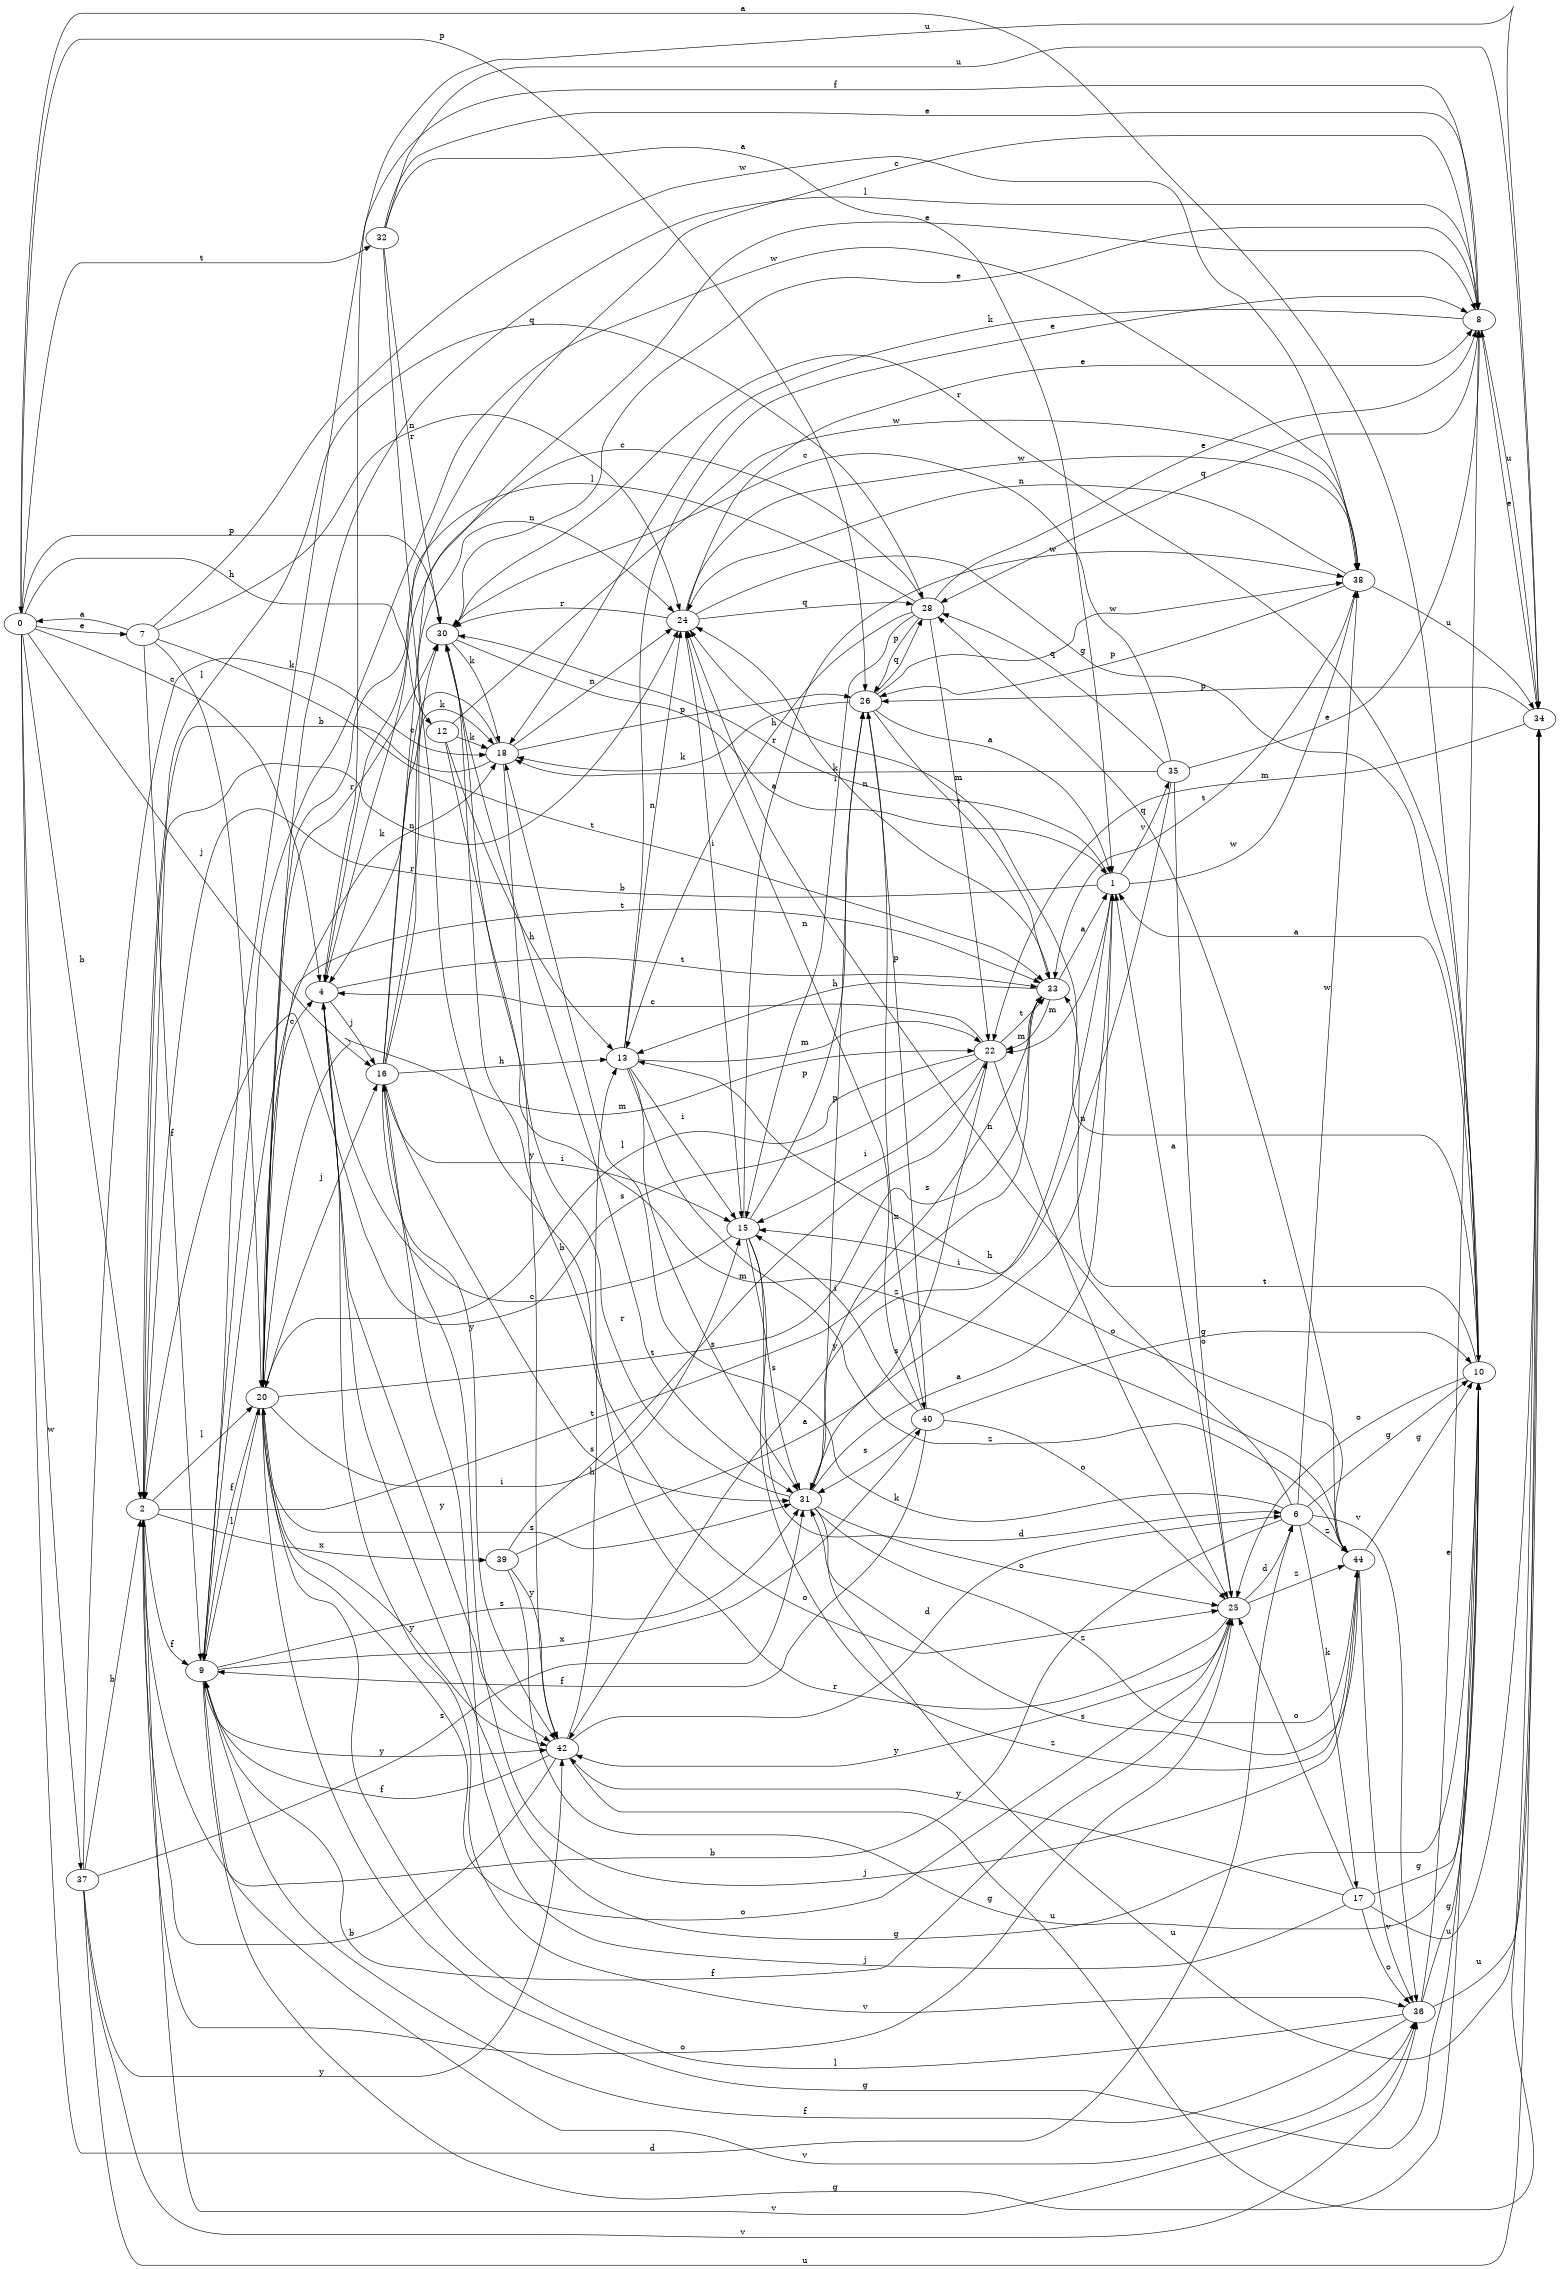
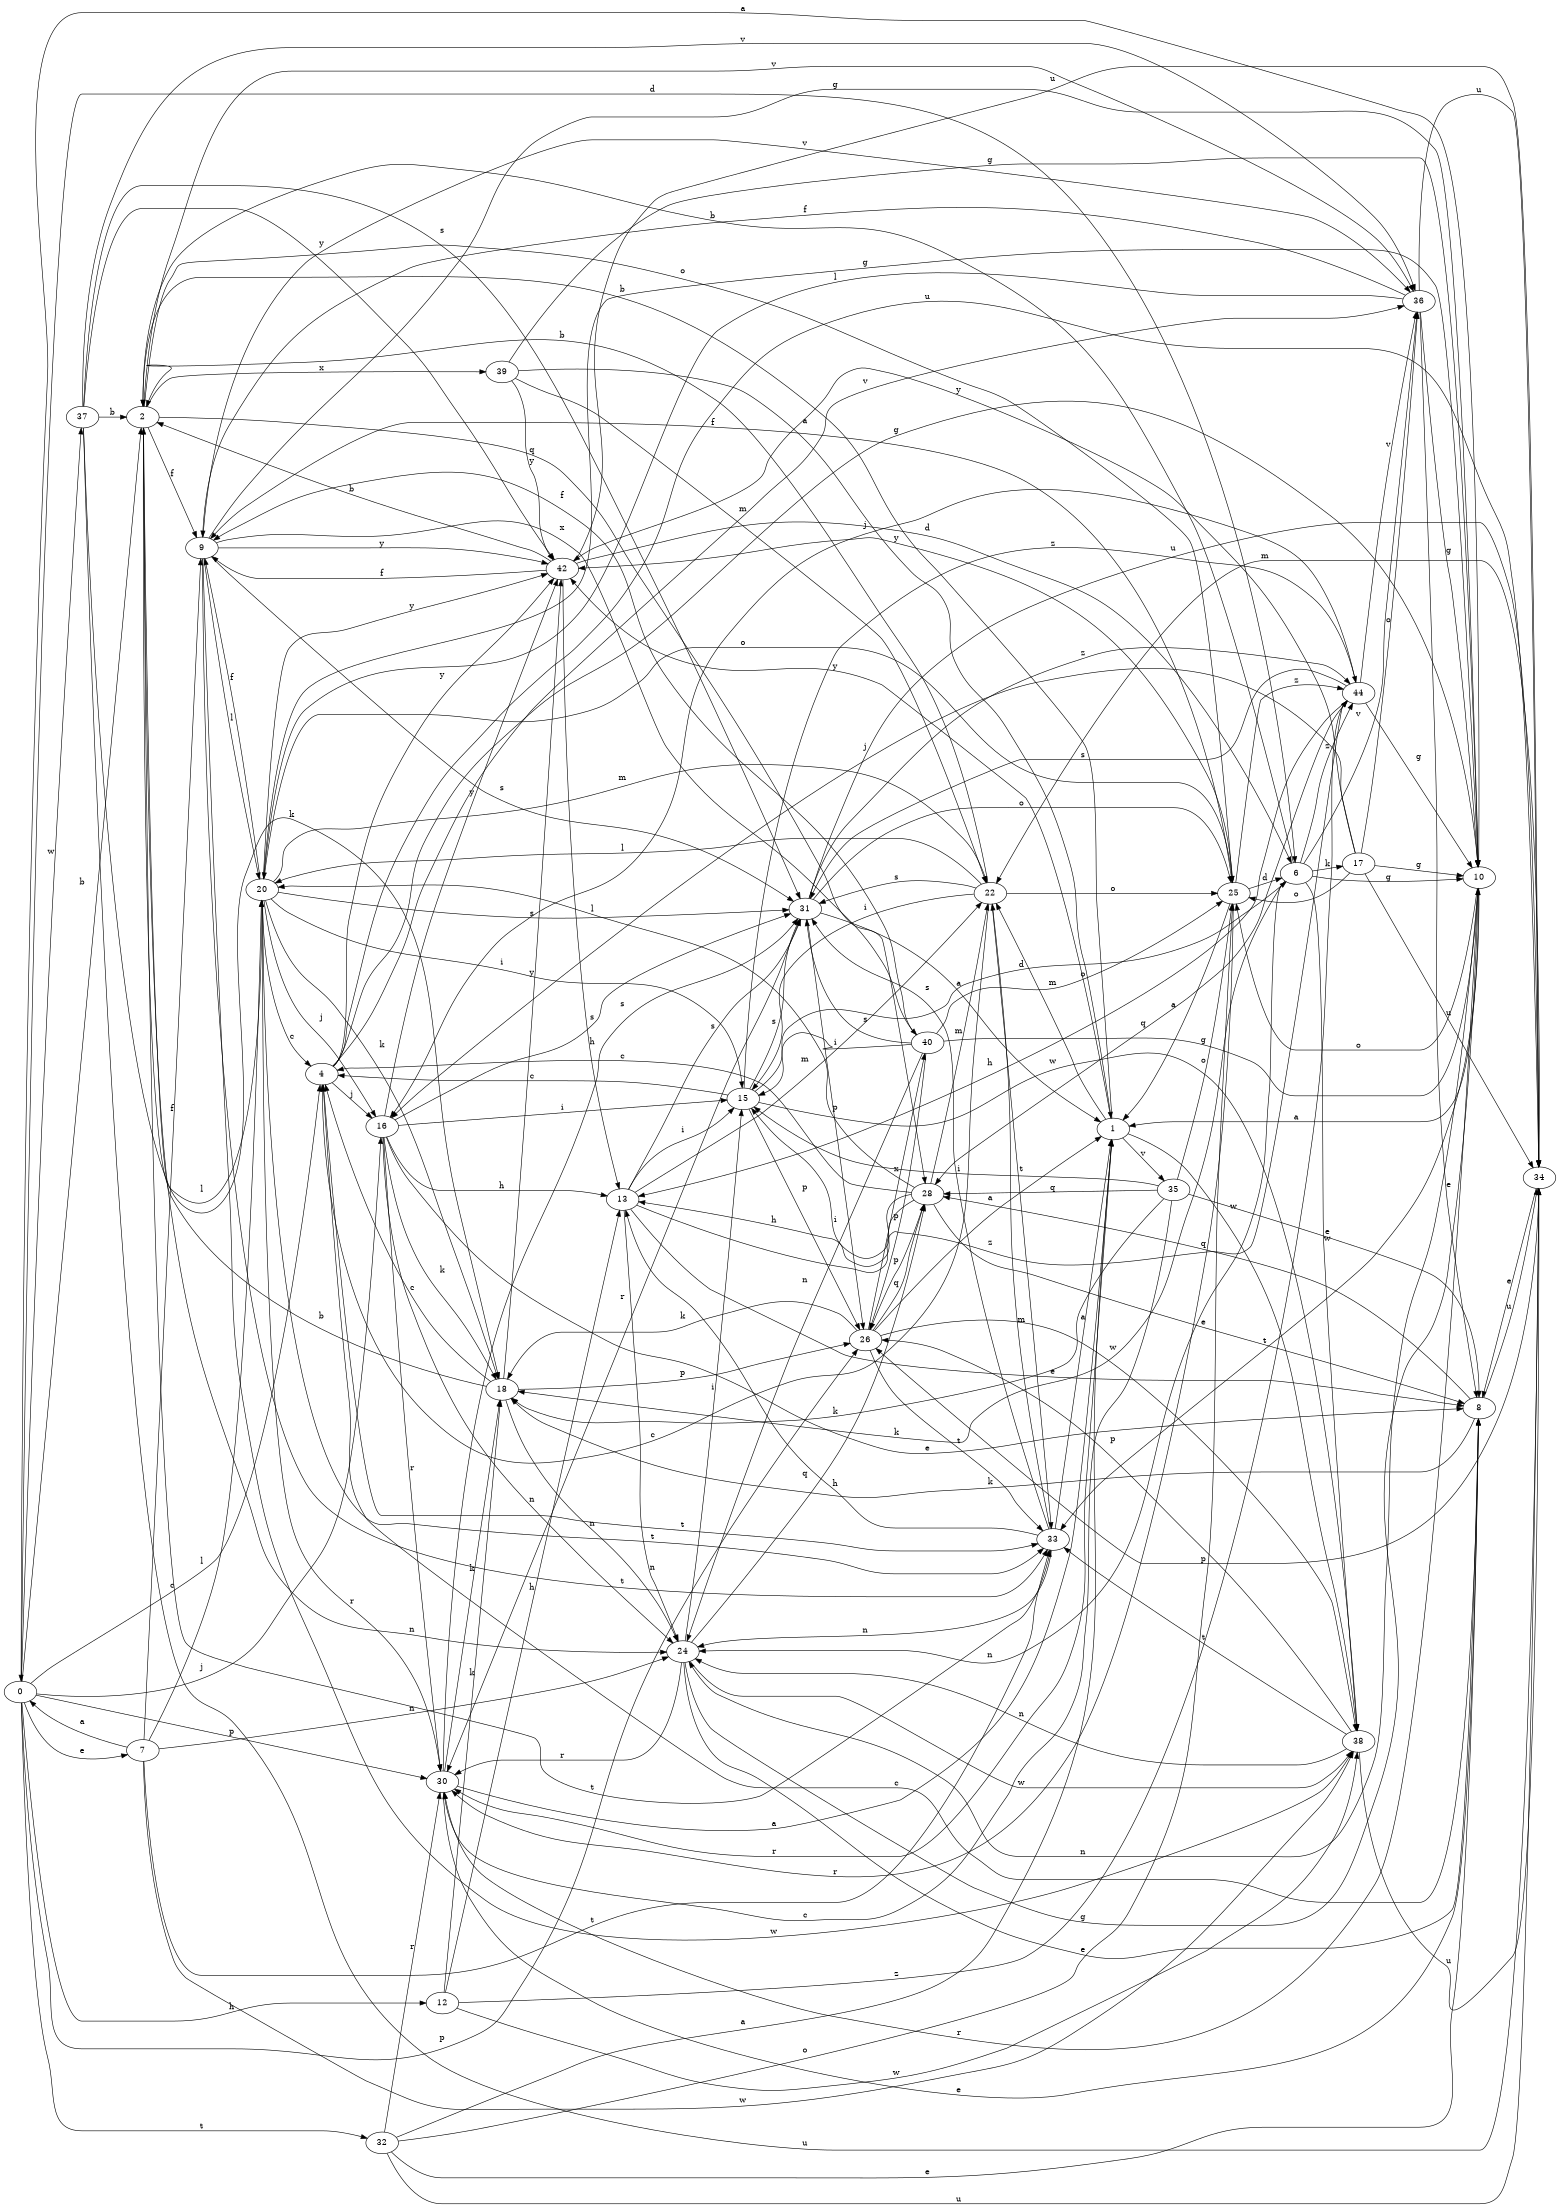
edge "8" -> "9": removed, label "f"
edge "8" -> "20": removed, label "l"
